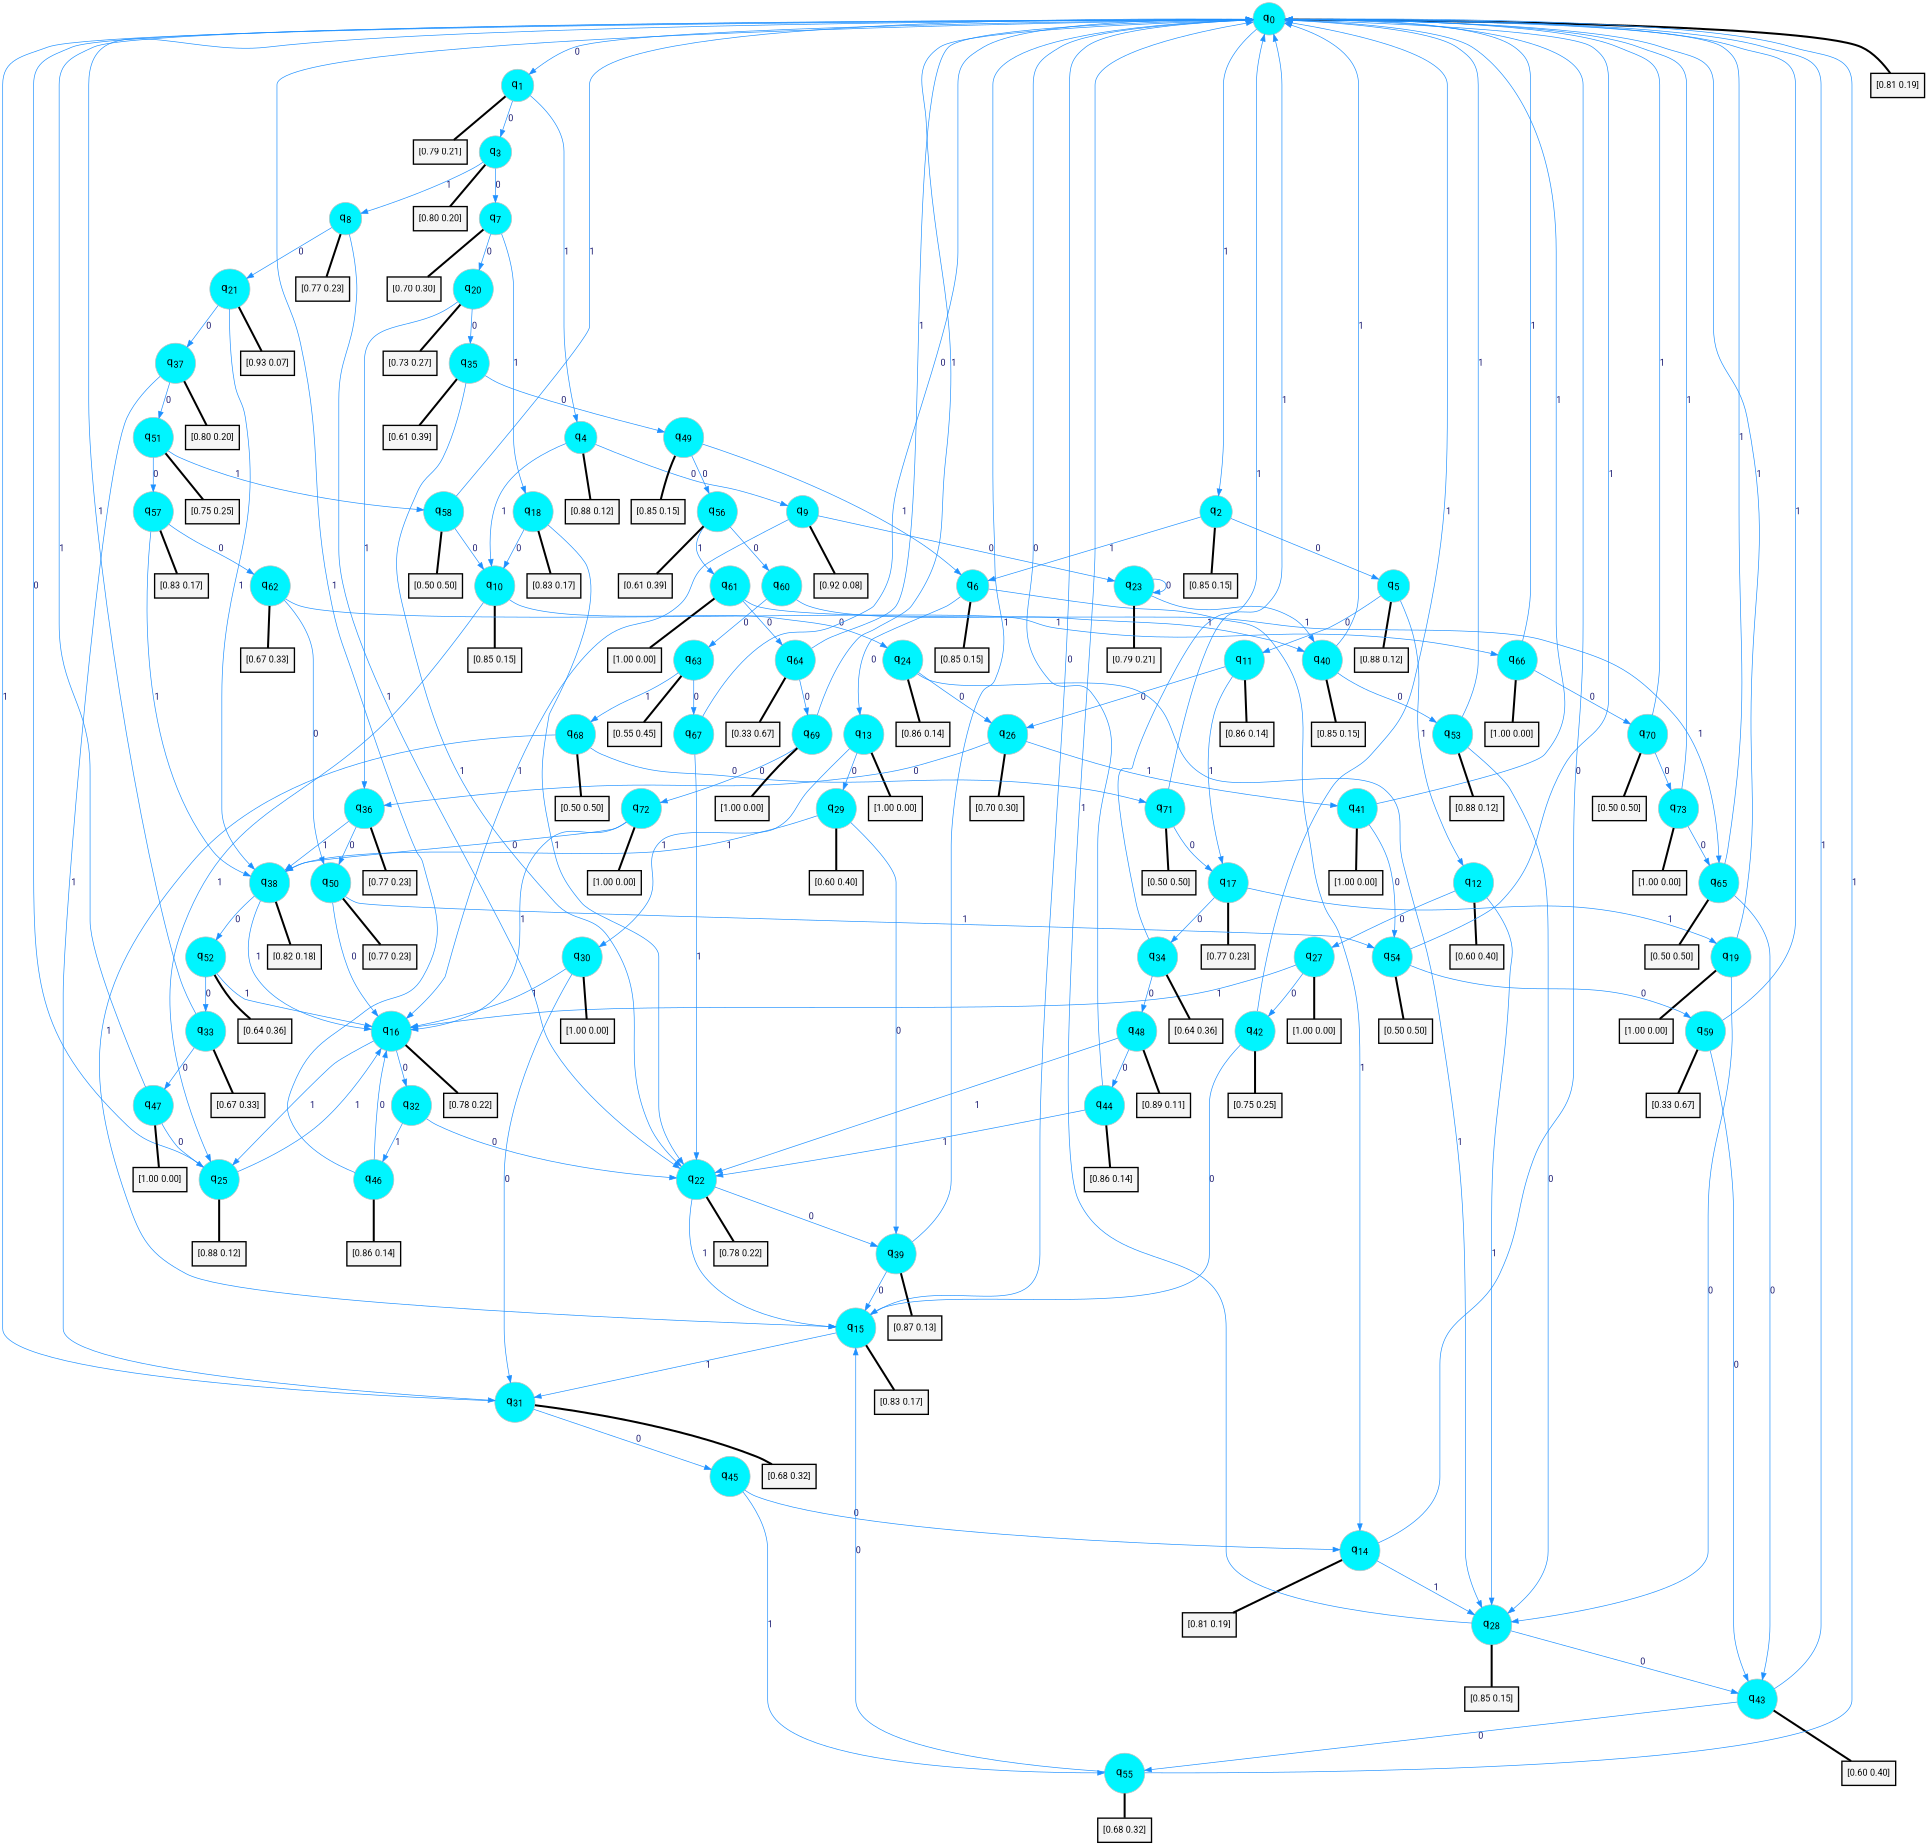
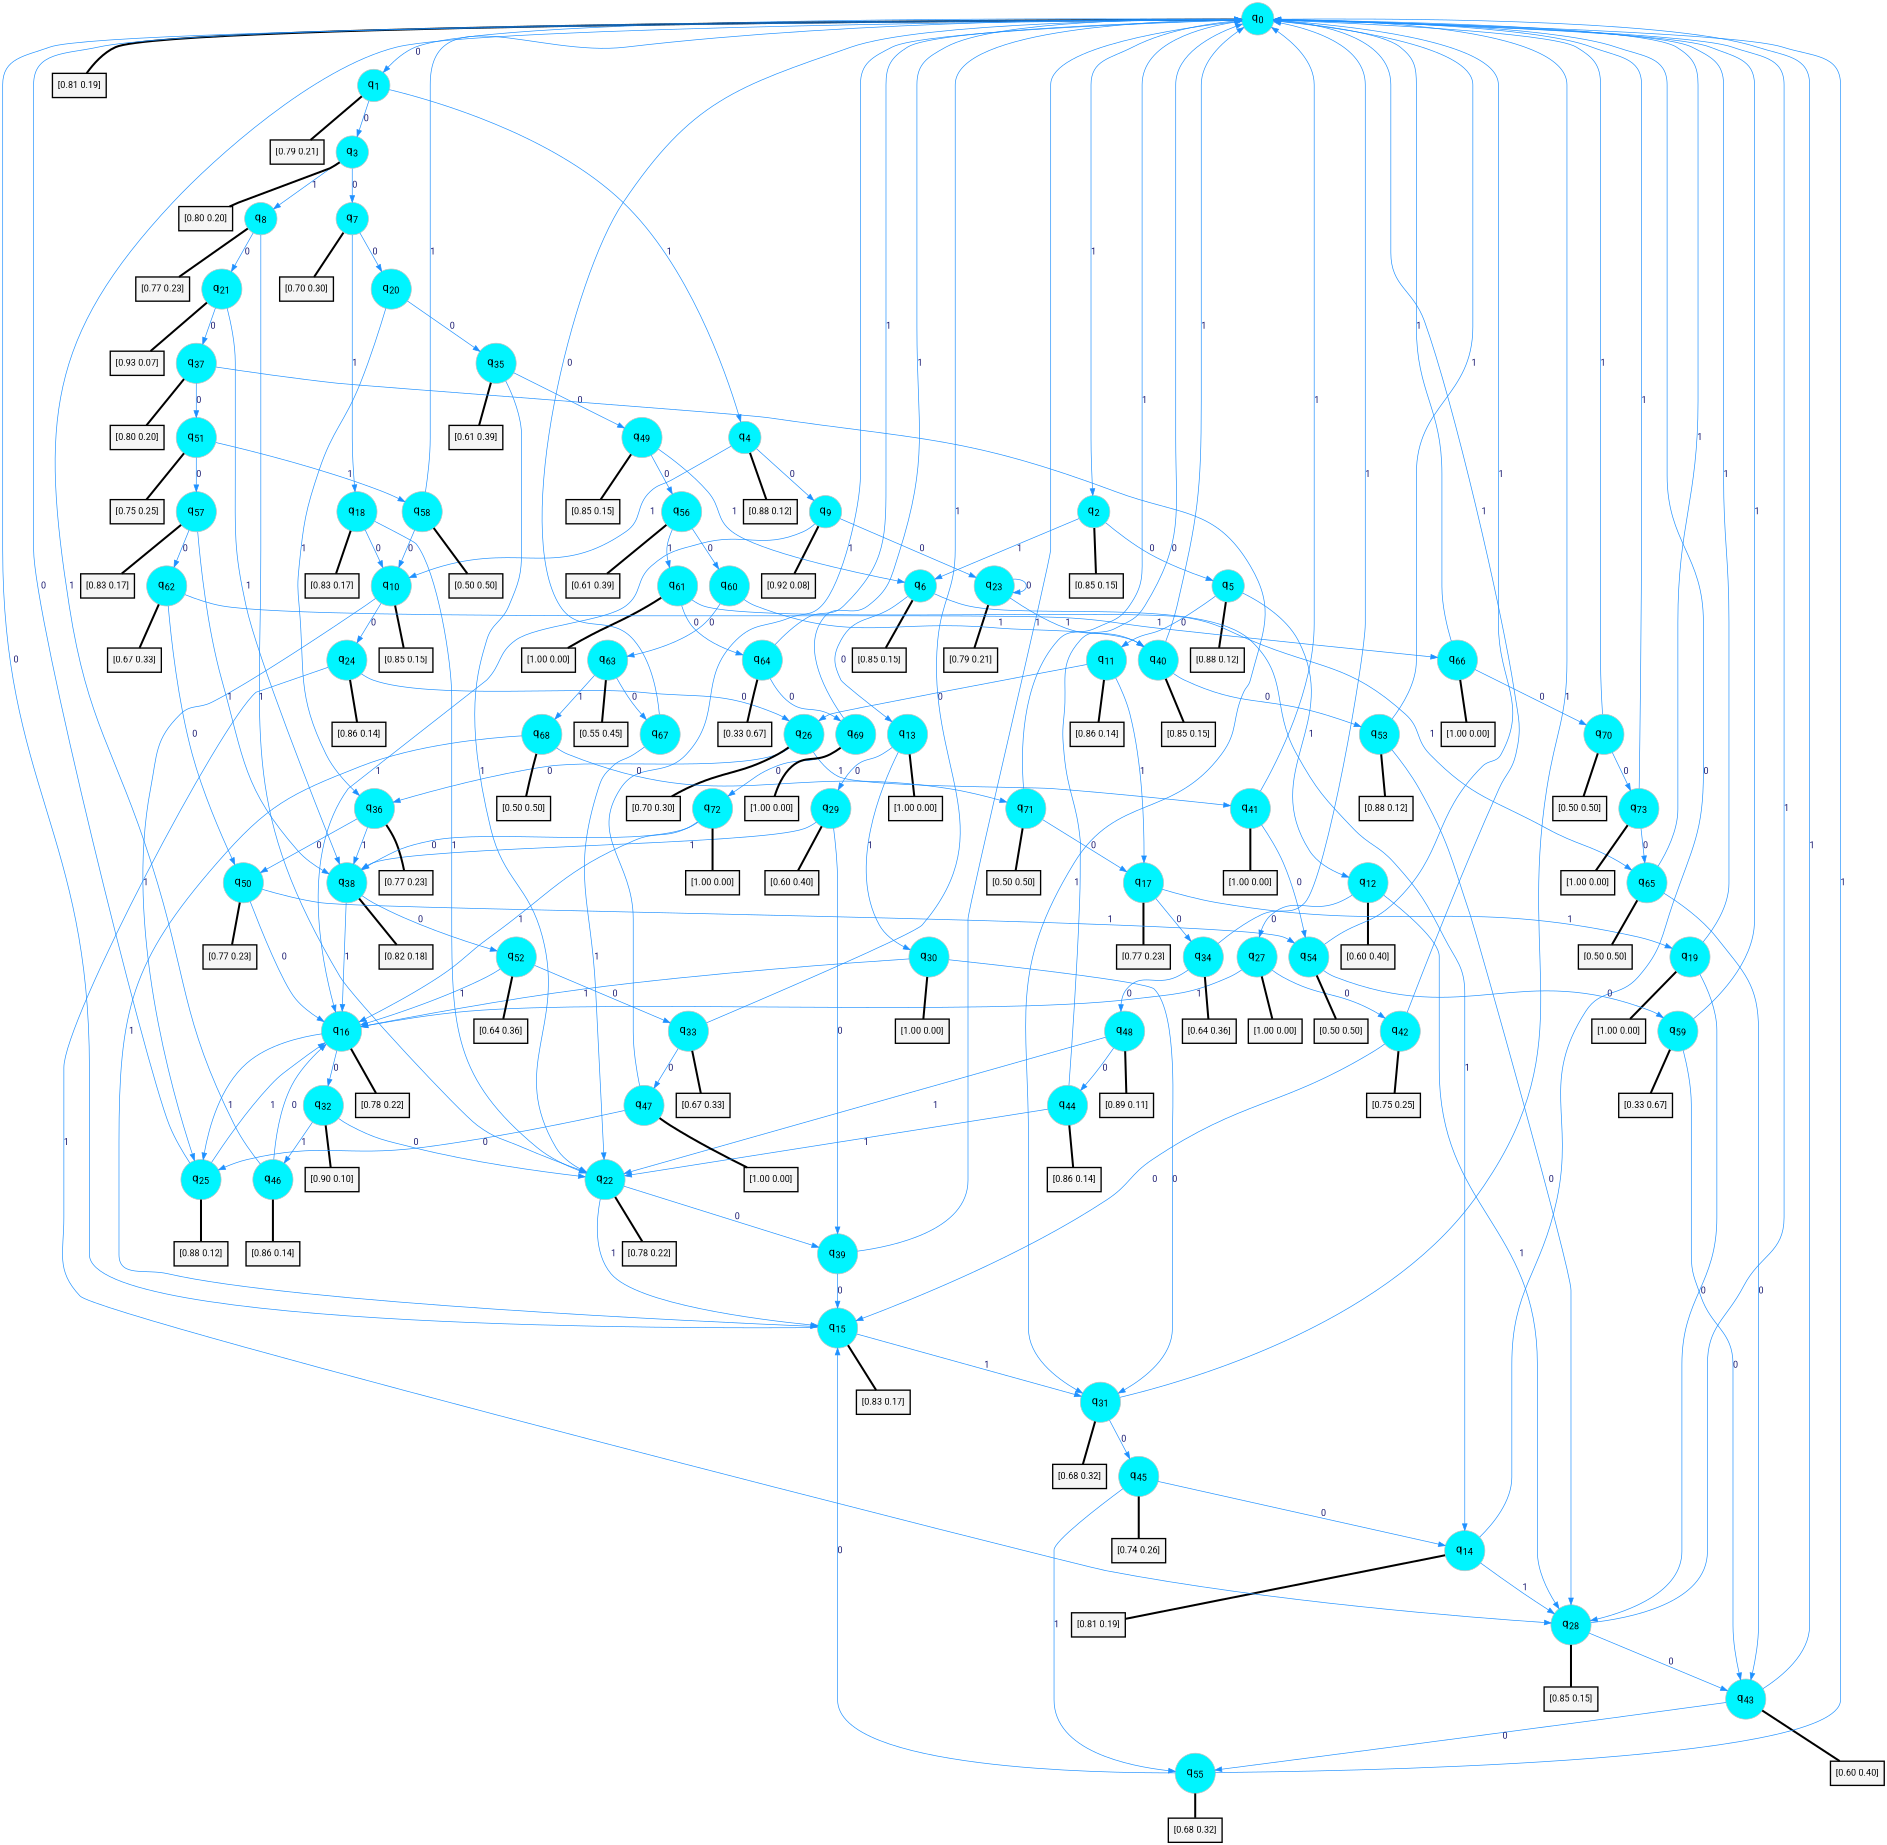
node "[0.73 0.27]": removed
node "[0.90 0.10]": added
node "[0.87 0.13]": removed
node "[0.74 0.26]": added
